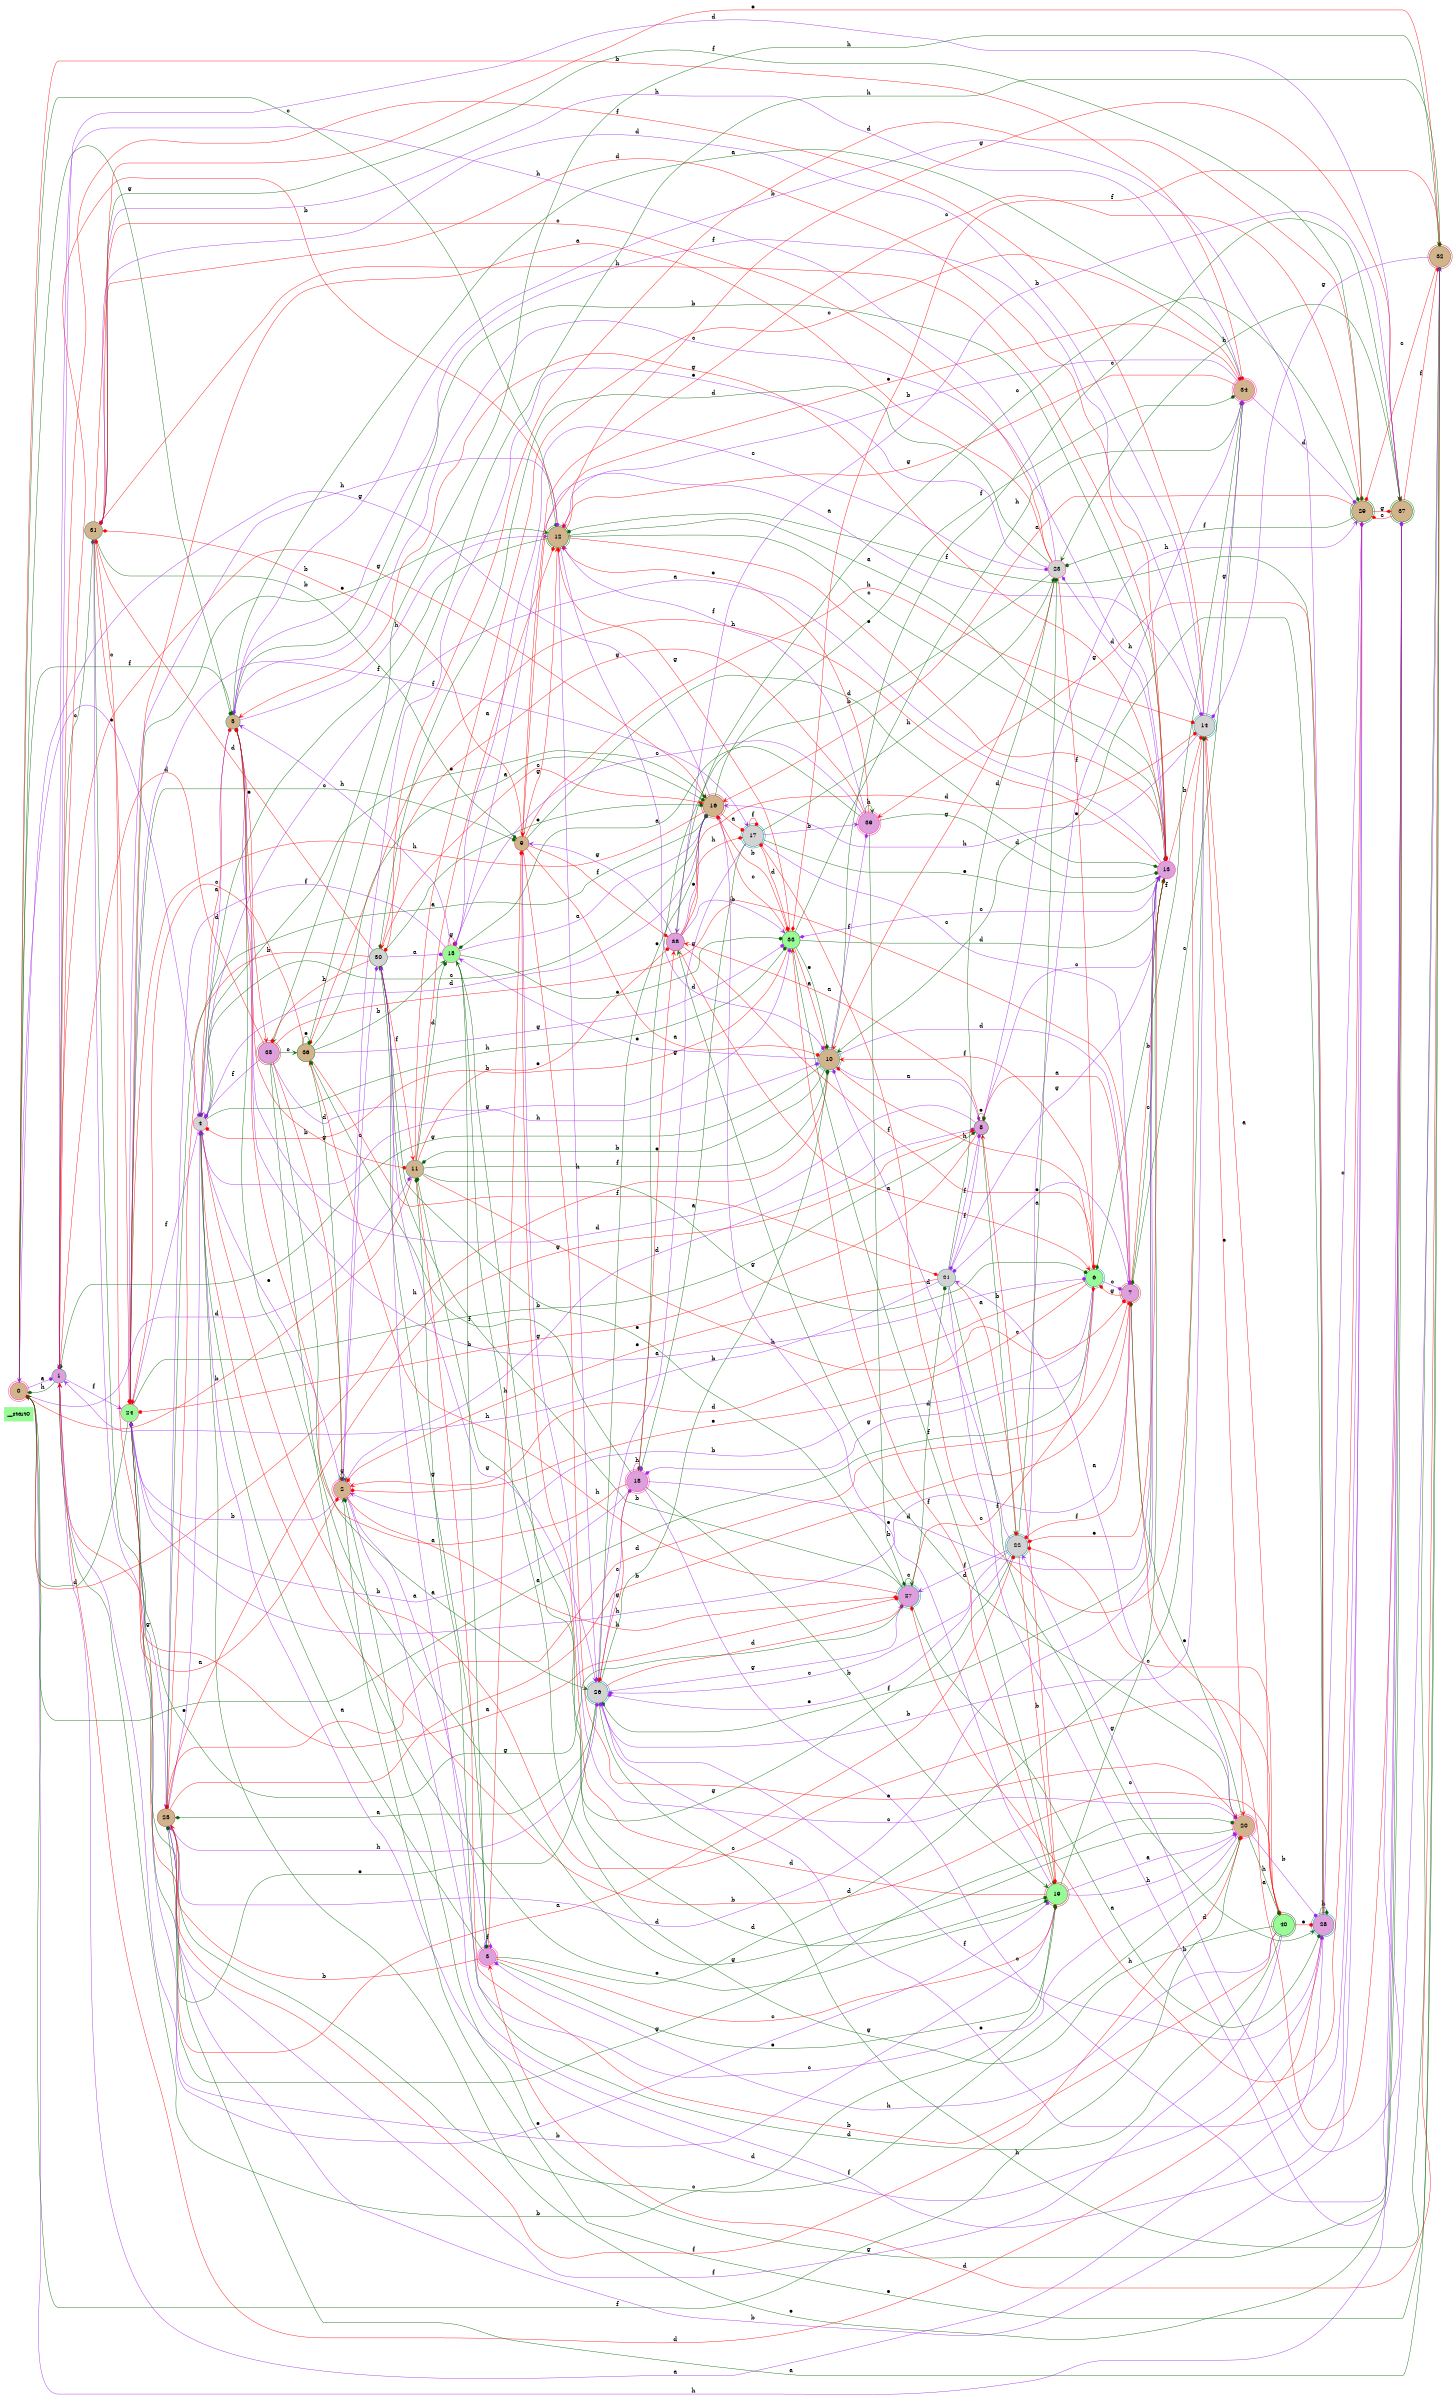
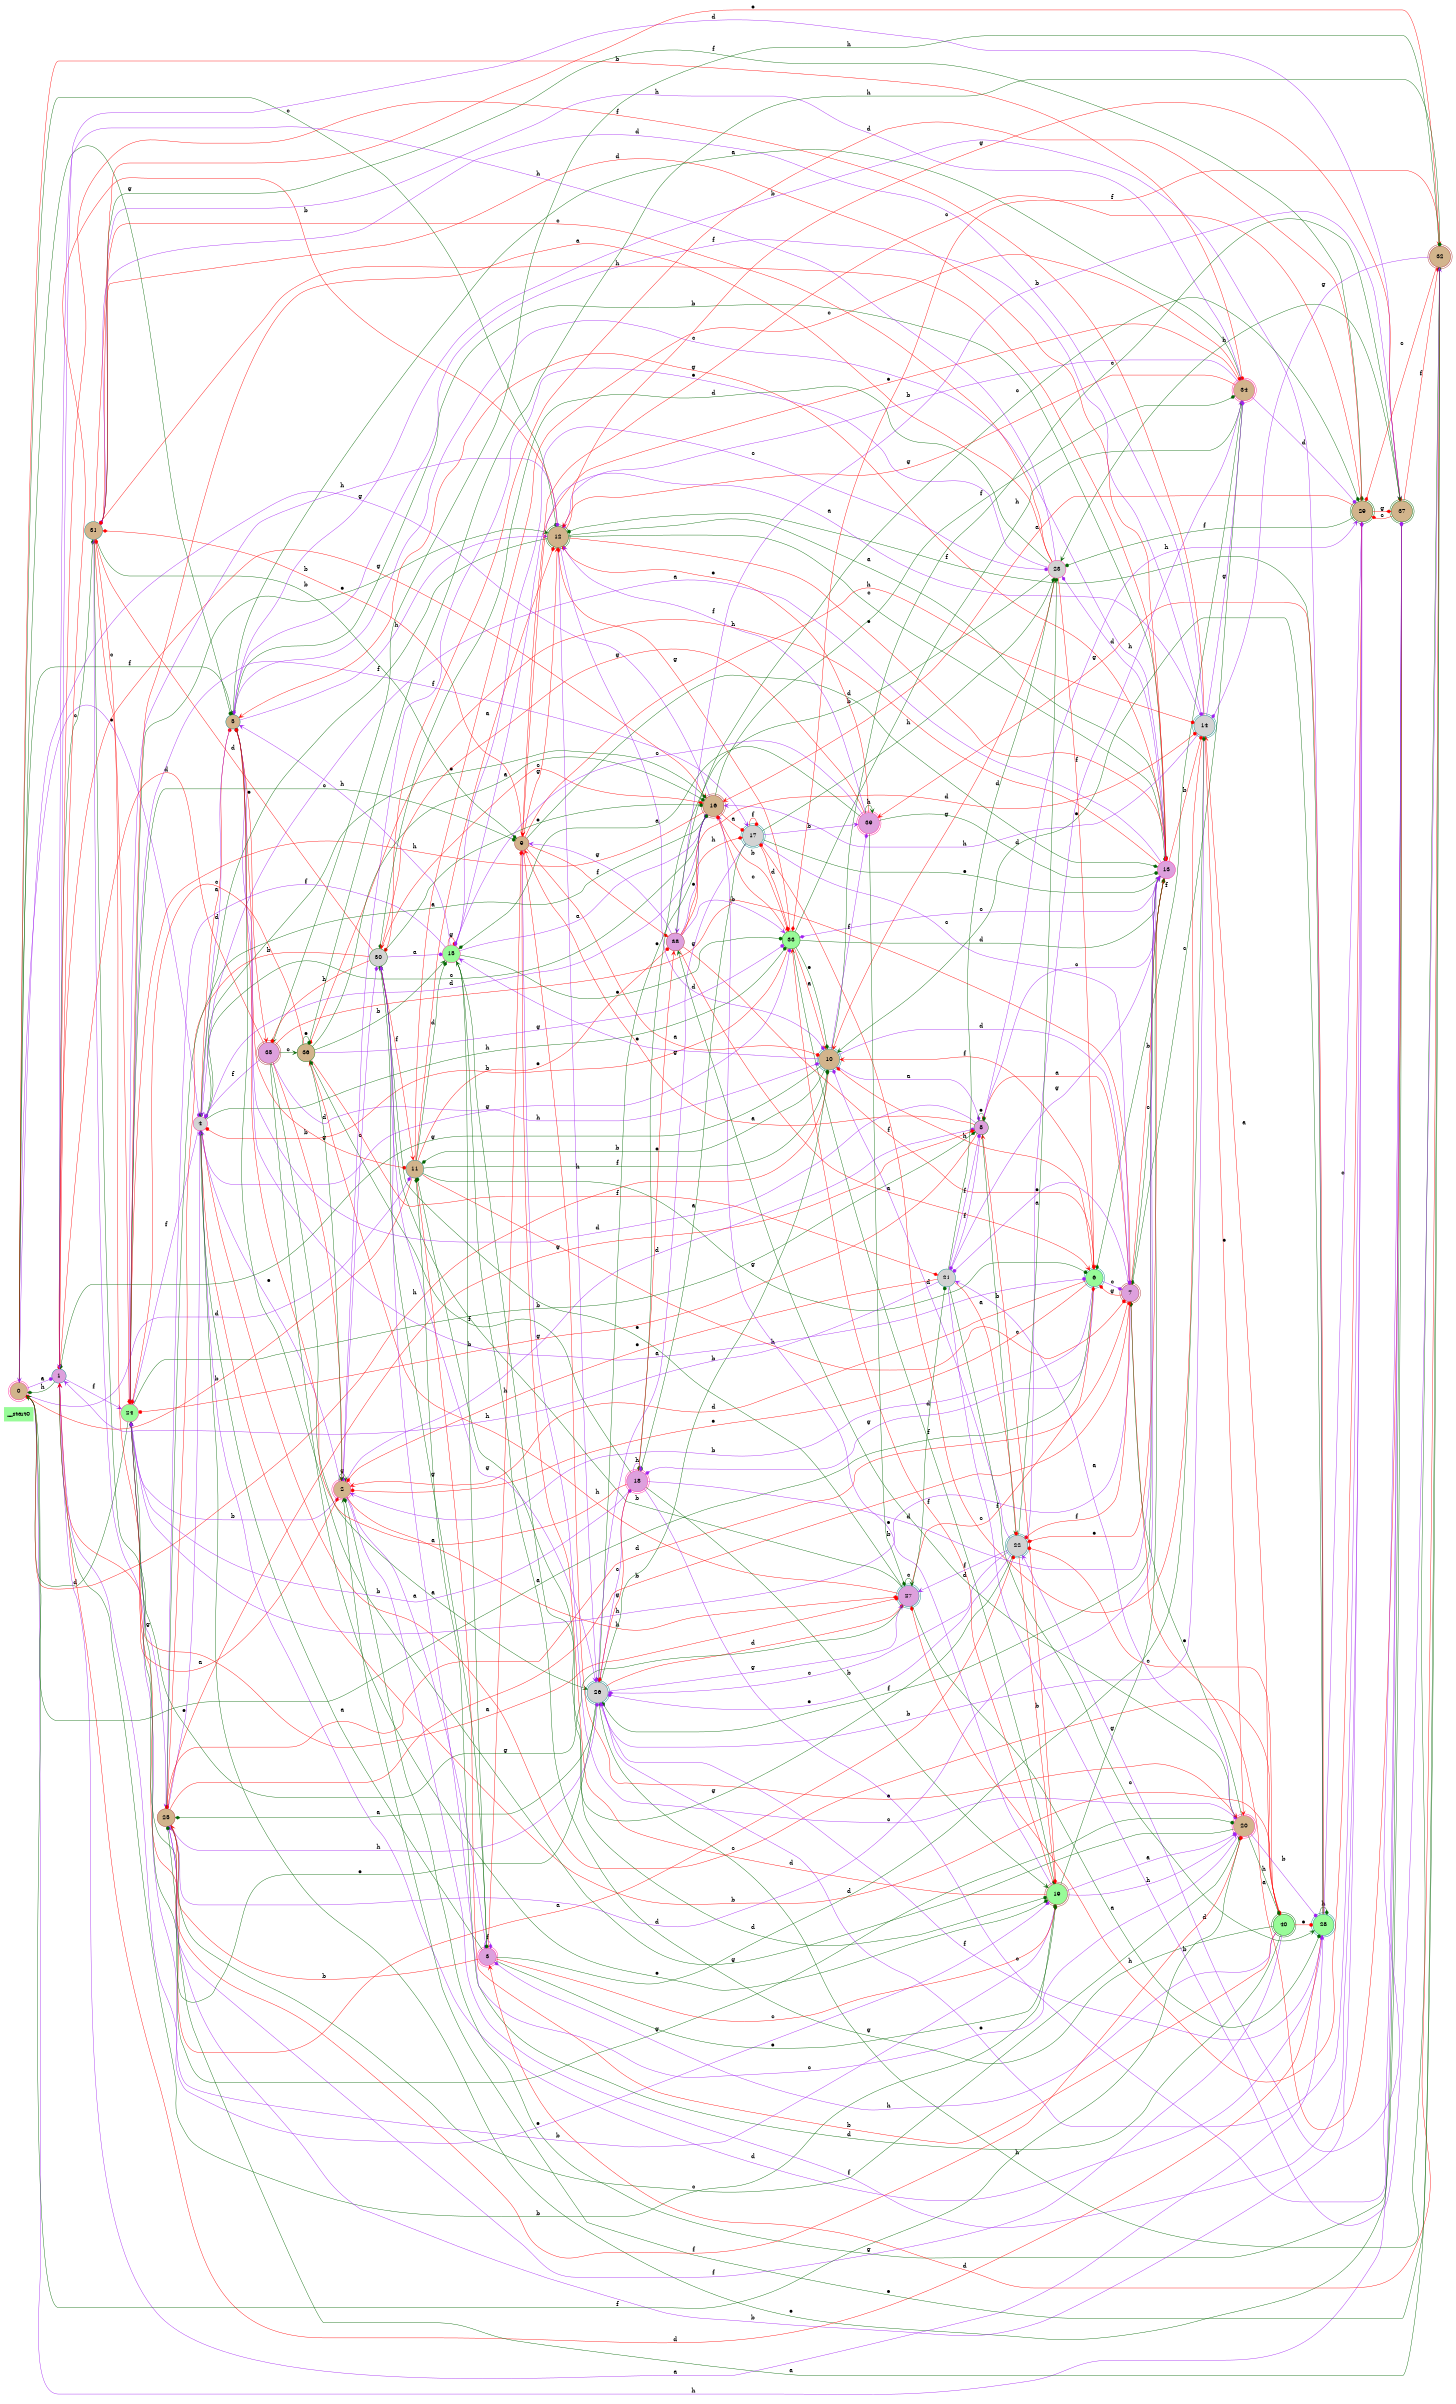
edge "8" -> "38": now "8" -> "9"
node "28": fillcolor plum -> palegreen
